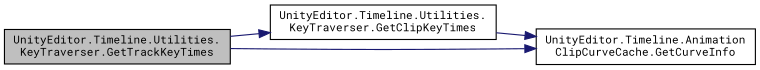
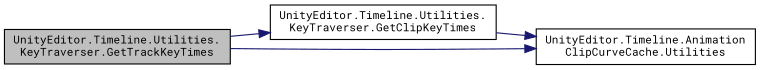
node "UnityEditor.Timeline.Animation ClipCurveCache.GetCurveInfo": label "UnityEditor.Timeline.Animation ClipCurveCache.GetCurveInfo" -> "UnityEditor.Timeline.Animation ClipCurveCache.Utilities"
